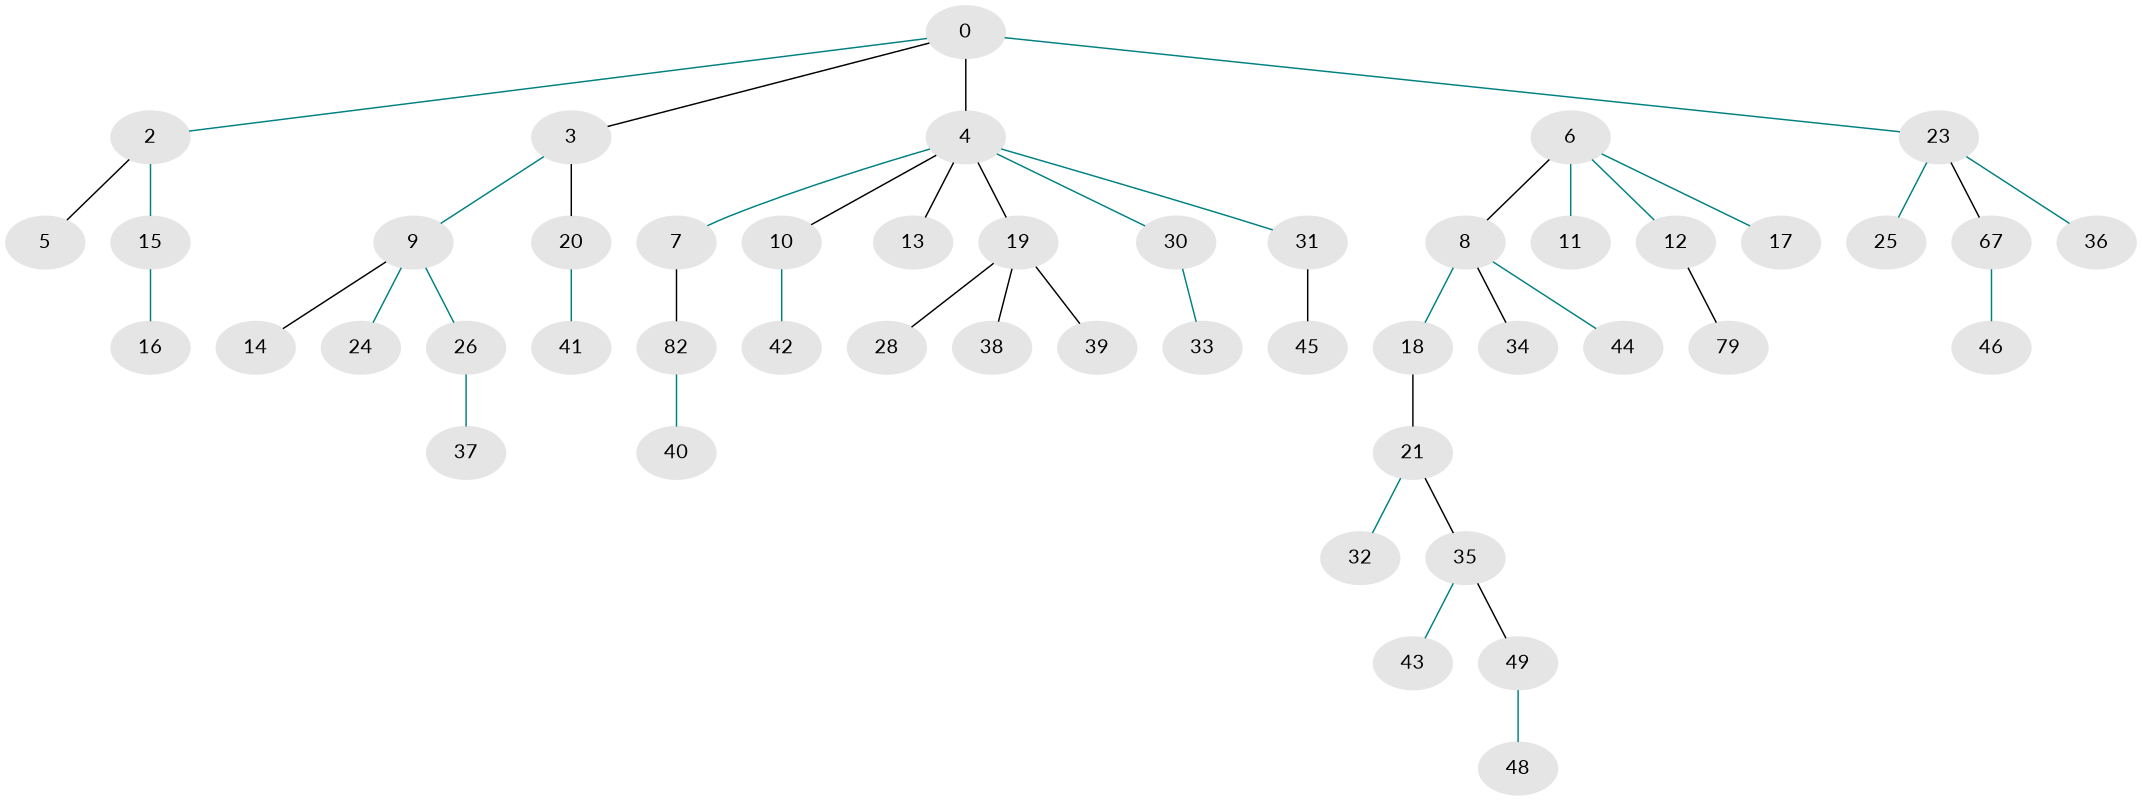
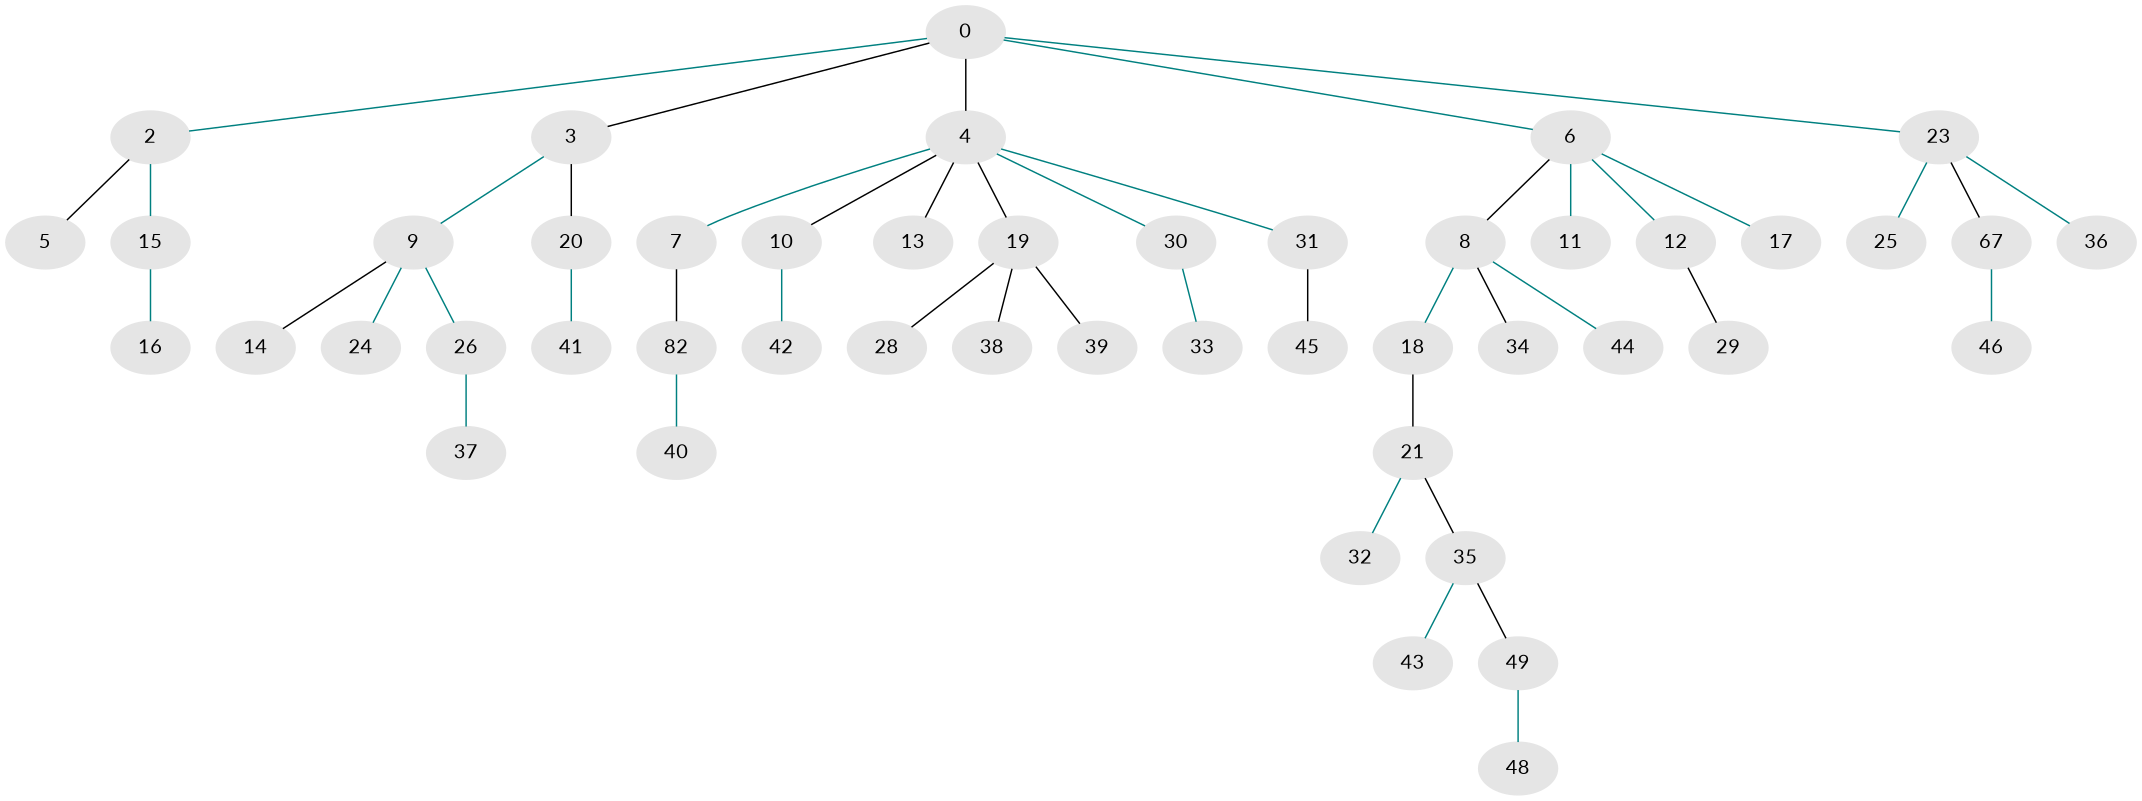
edge "0" -- "6": added
node "79": label "79" -> "29"
